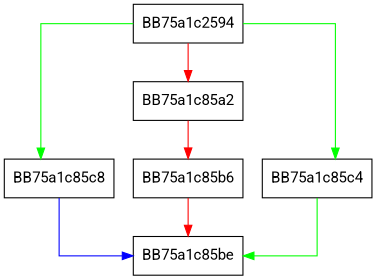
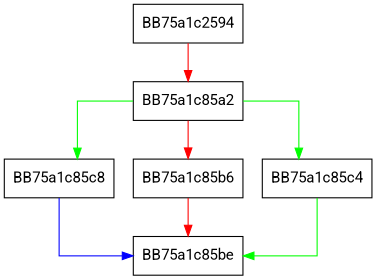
edge "BB75a1c2594" -> "BB75a1c85c8": now "BB75a1c85a2" -> "BB75a1c85c8"
edge "BB75a1c2594" -> "BB75a1c85c4": now "BB75a1c85a2" -> "BB75a1c85c4"
